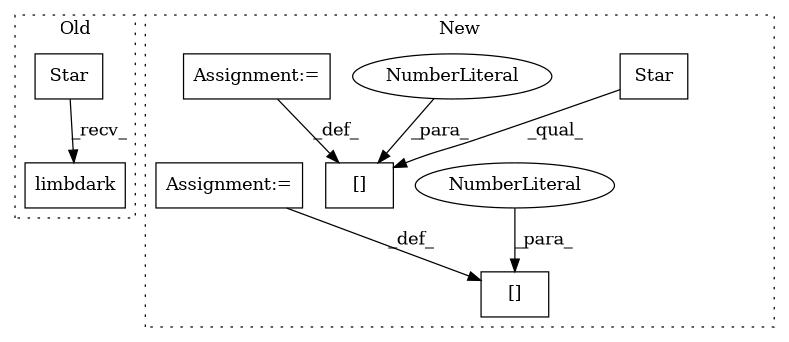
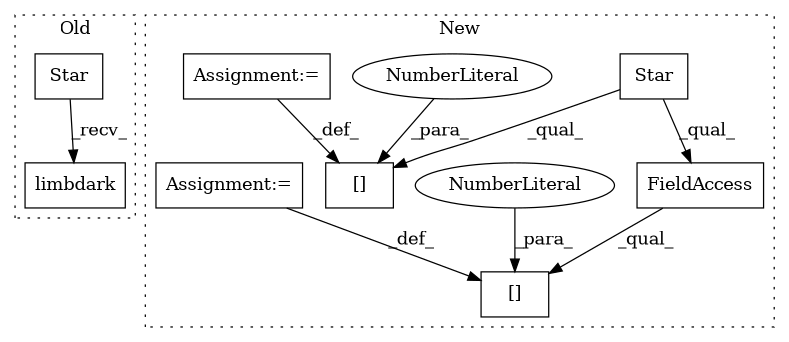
node "FieldAccess": added
